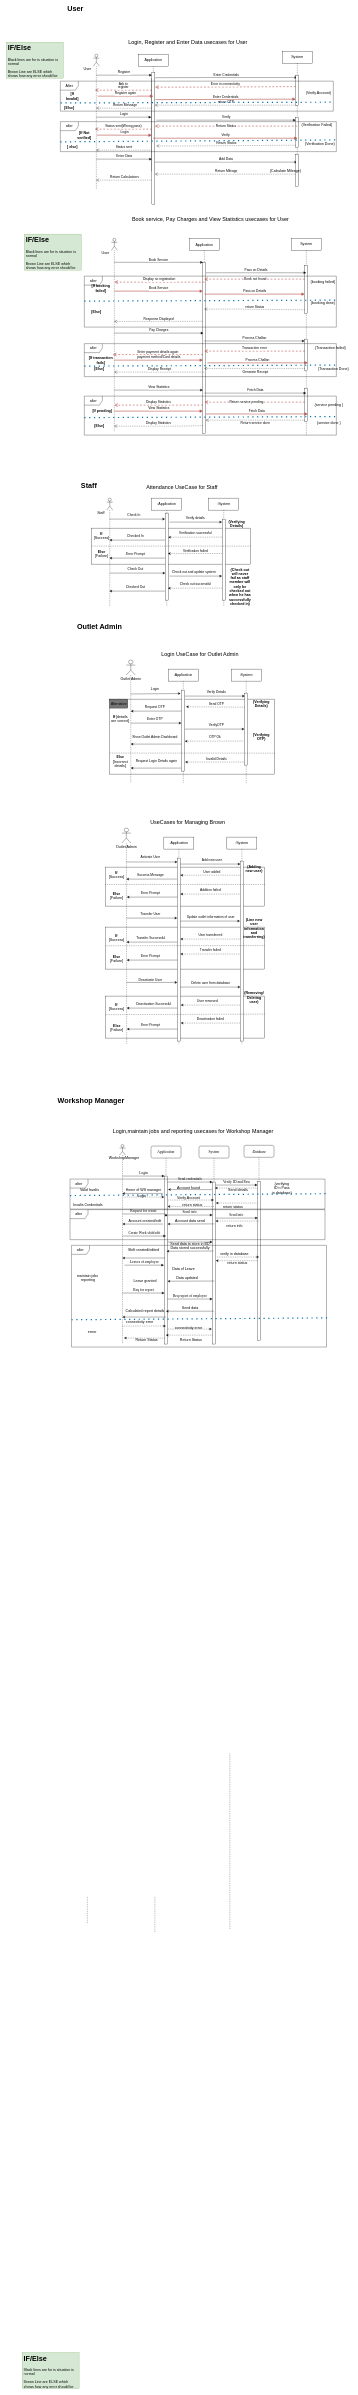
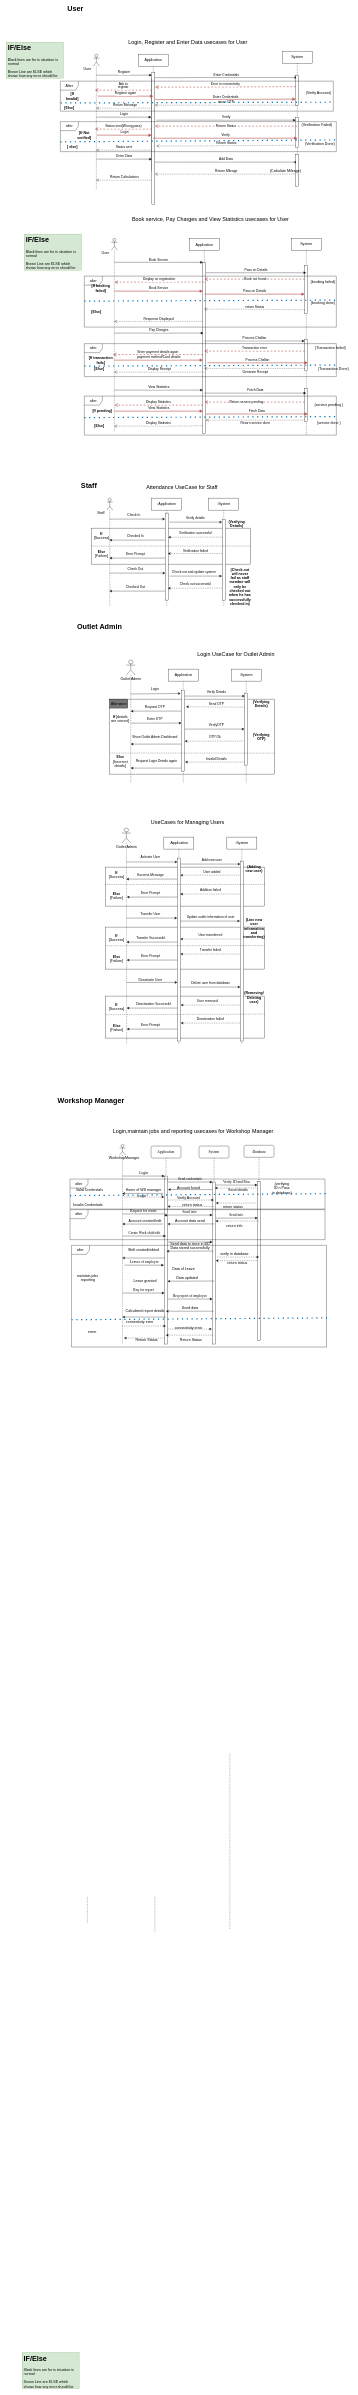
node "Login UseCase for Outlet Admin": moved (200, 654) -> (236, 654)
node "UseCases for Managing Brown": label "UseCases for Managing Brown" -> "UseCases for Managing Users"
node "Valid Invalis": label "Valid Invalis" -> "Valid Credentials"
